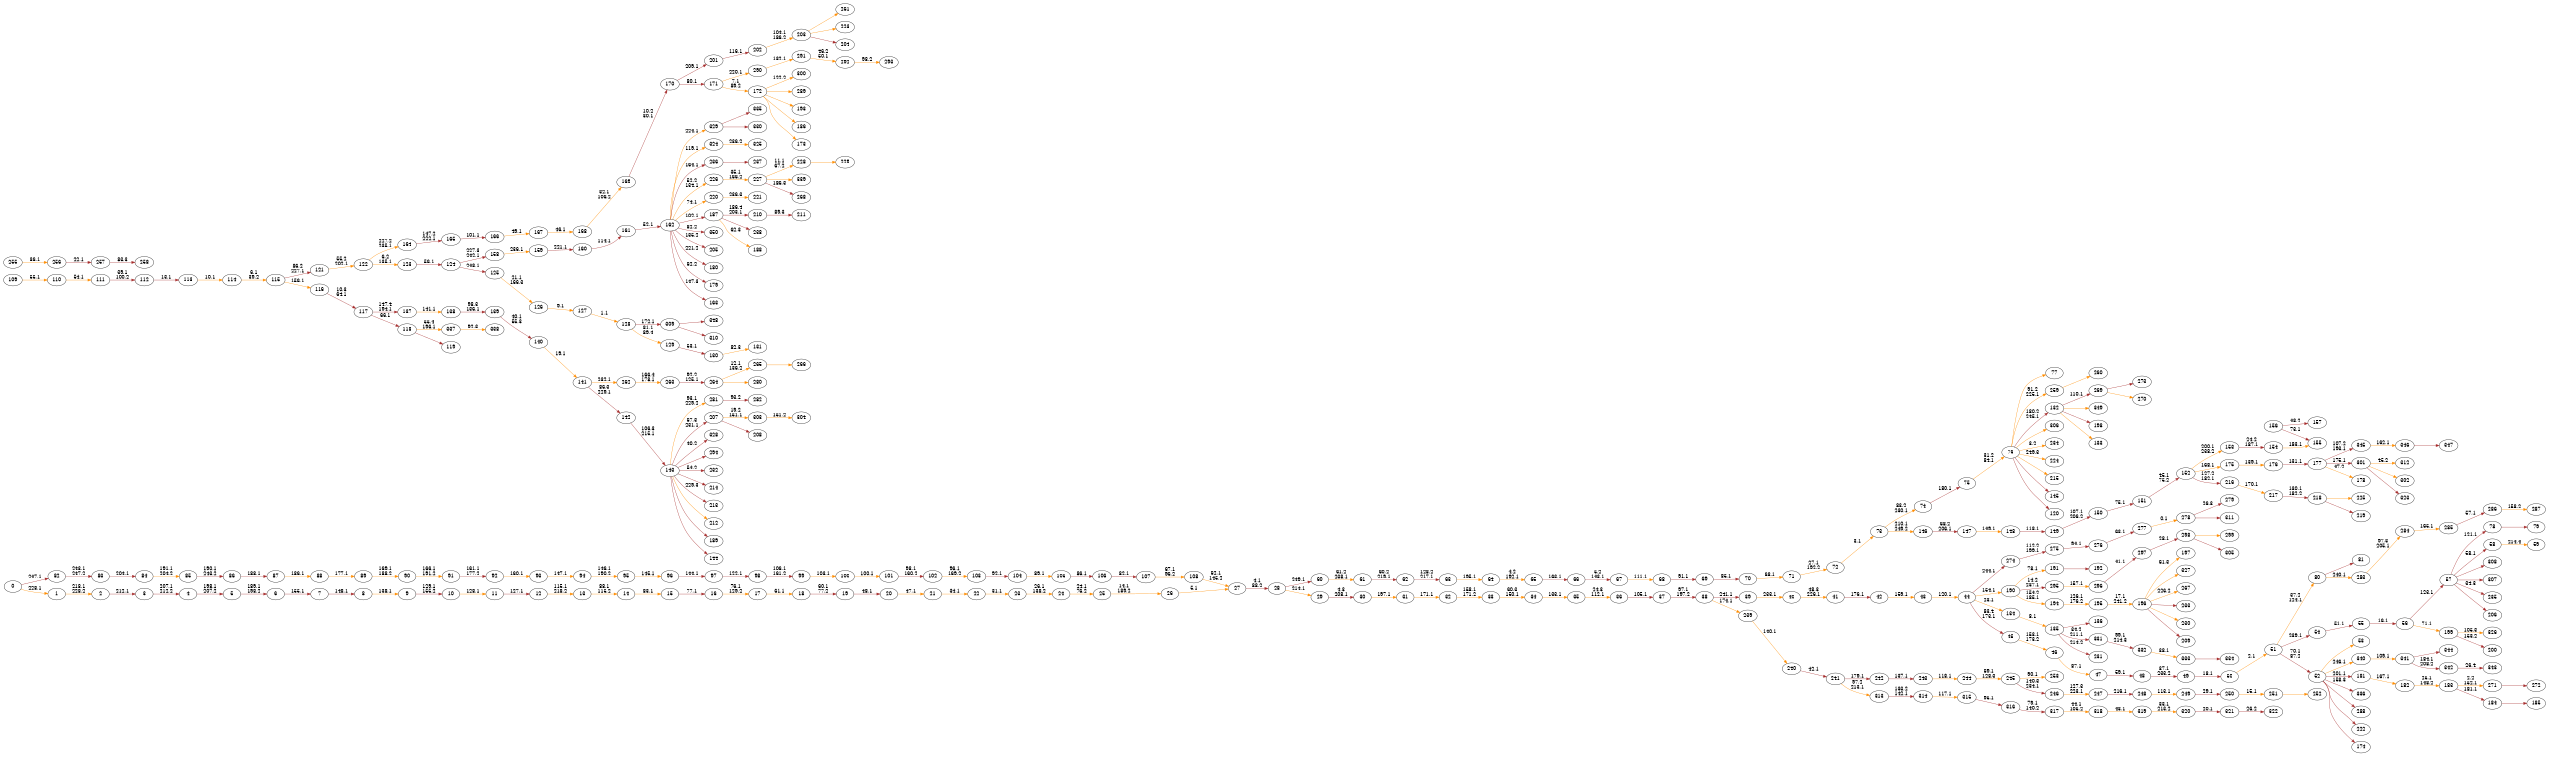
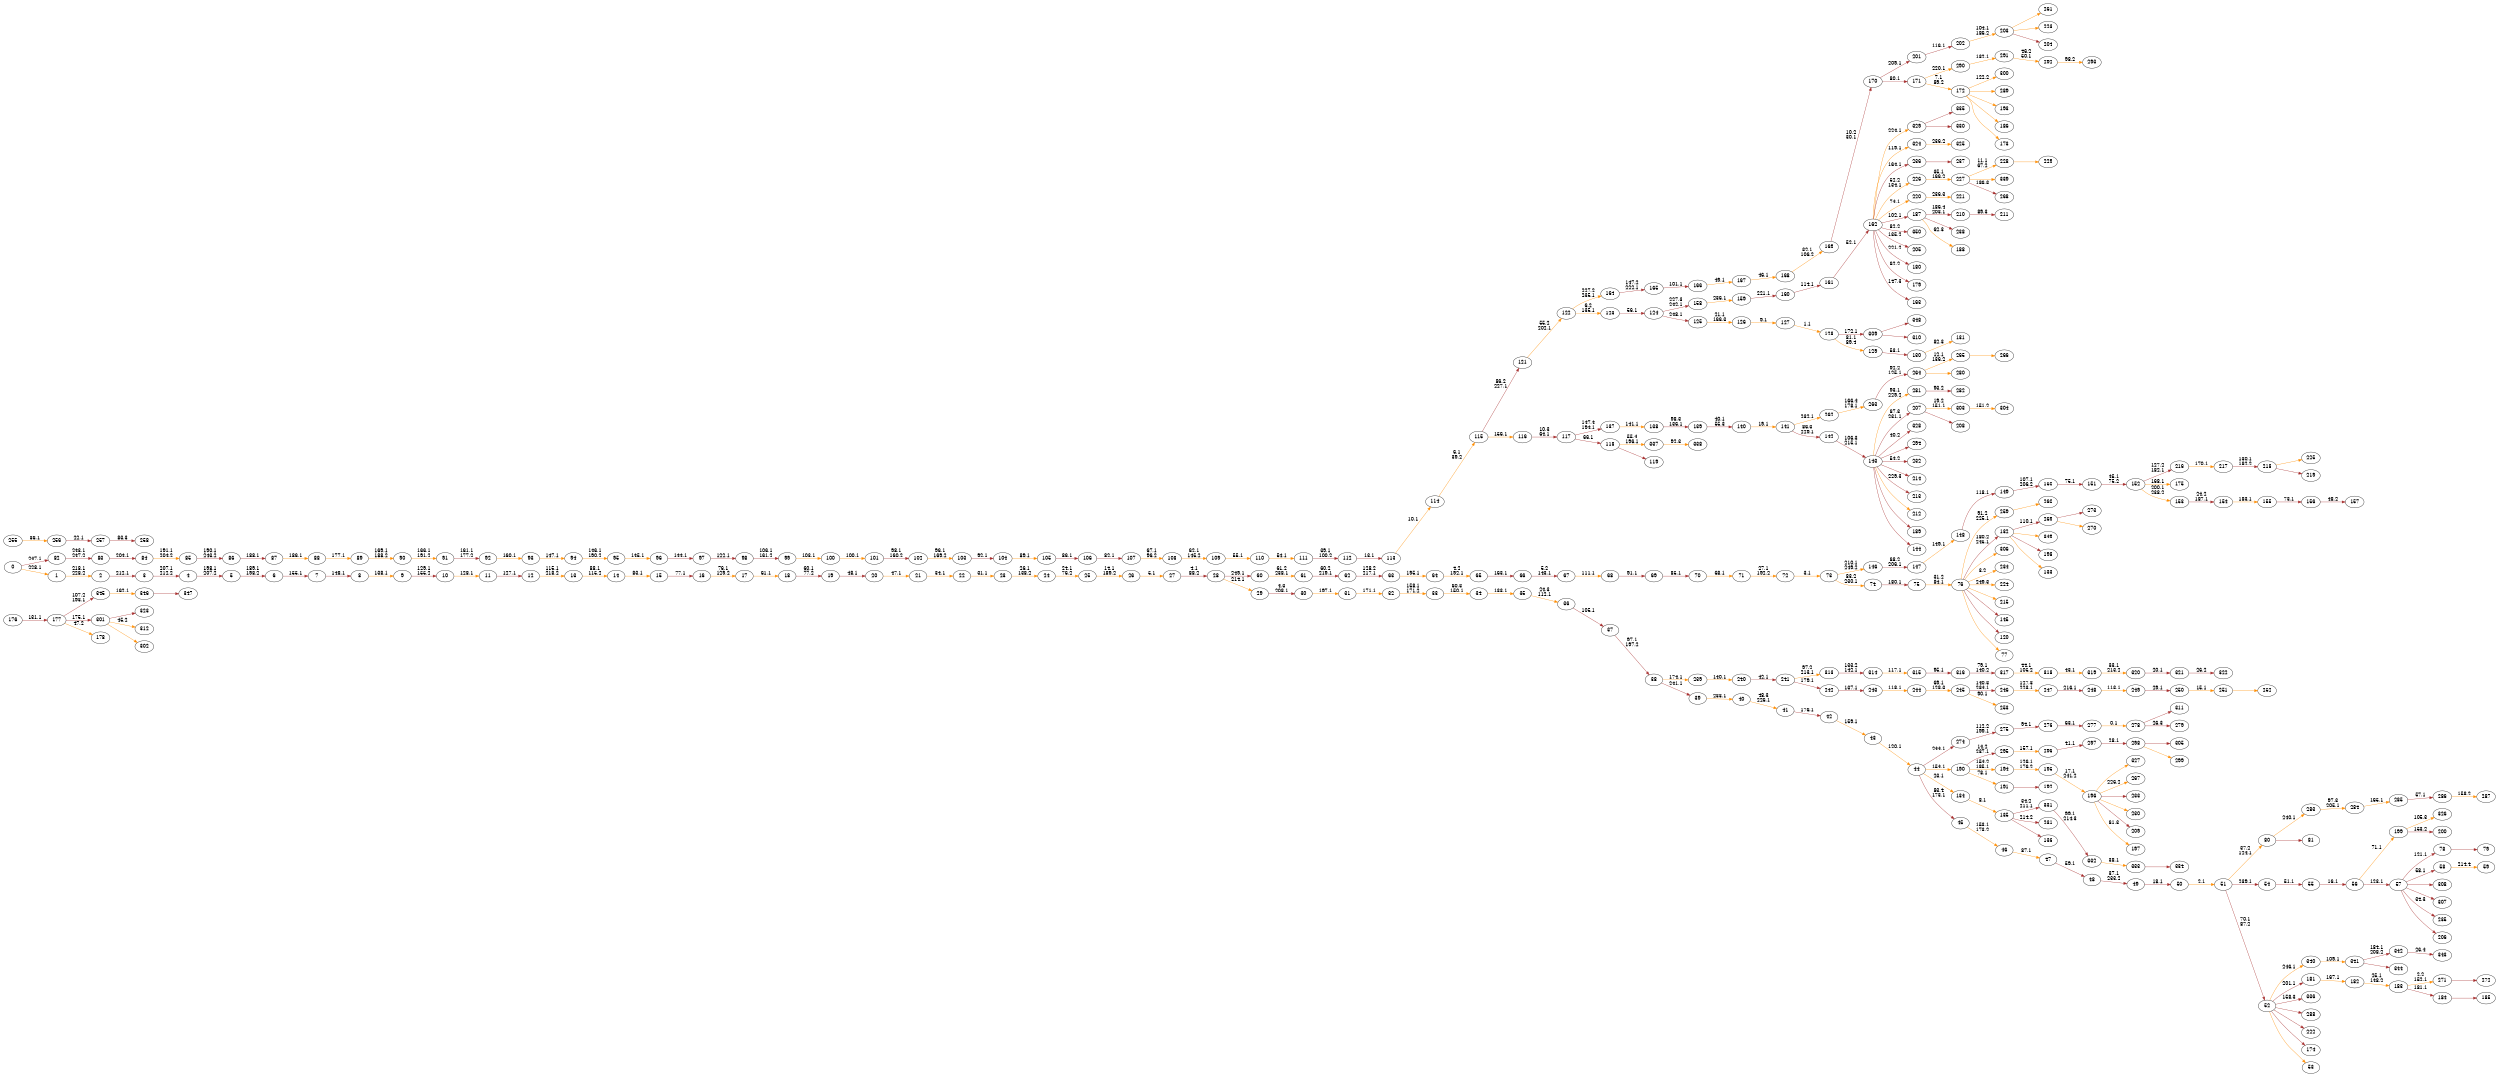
edge "156" -> "155": reversed
edge "175" -> "176": removed, label "139,1"
edge "108" -> "27": now "108" -> "109"
